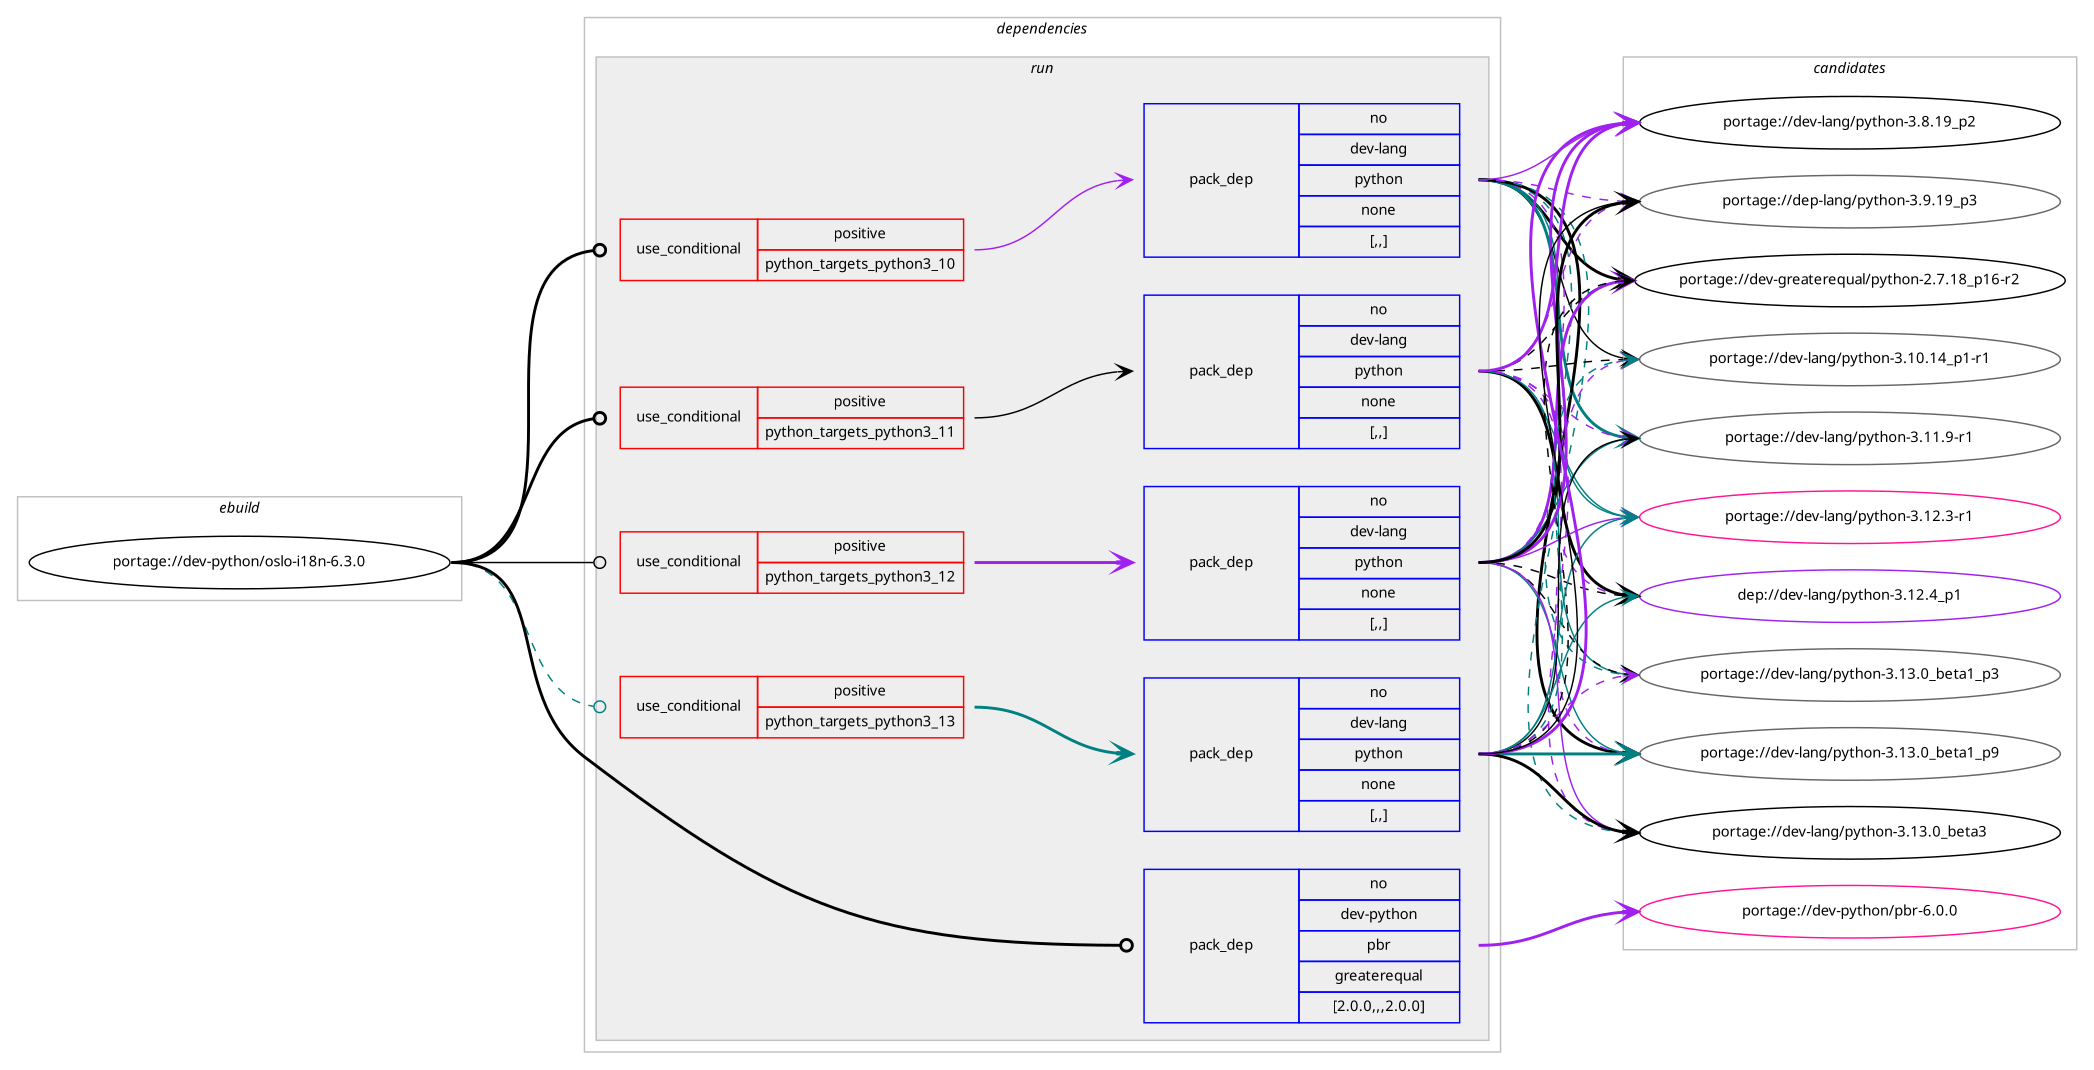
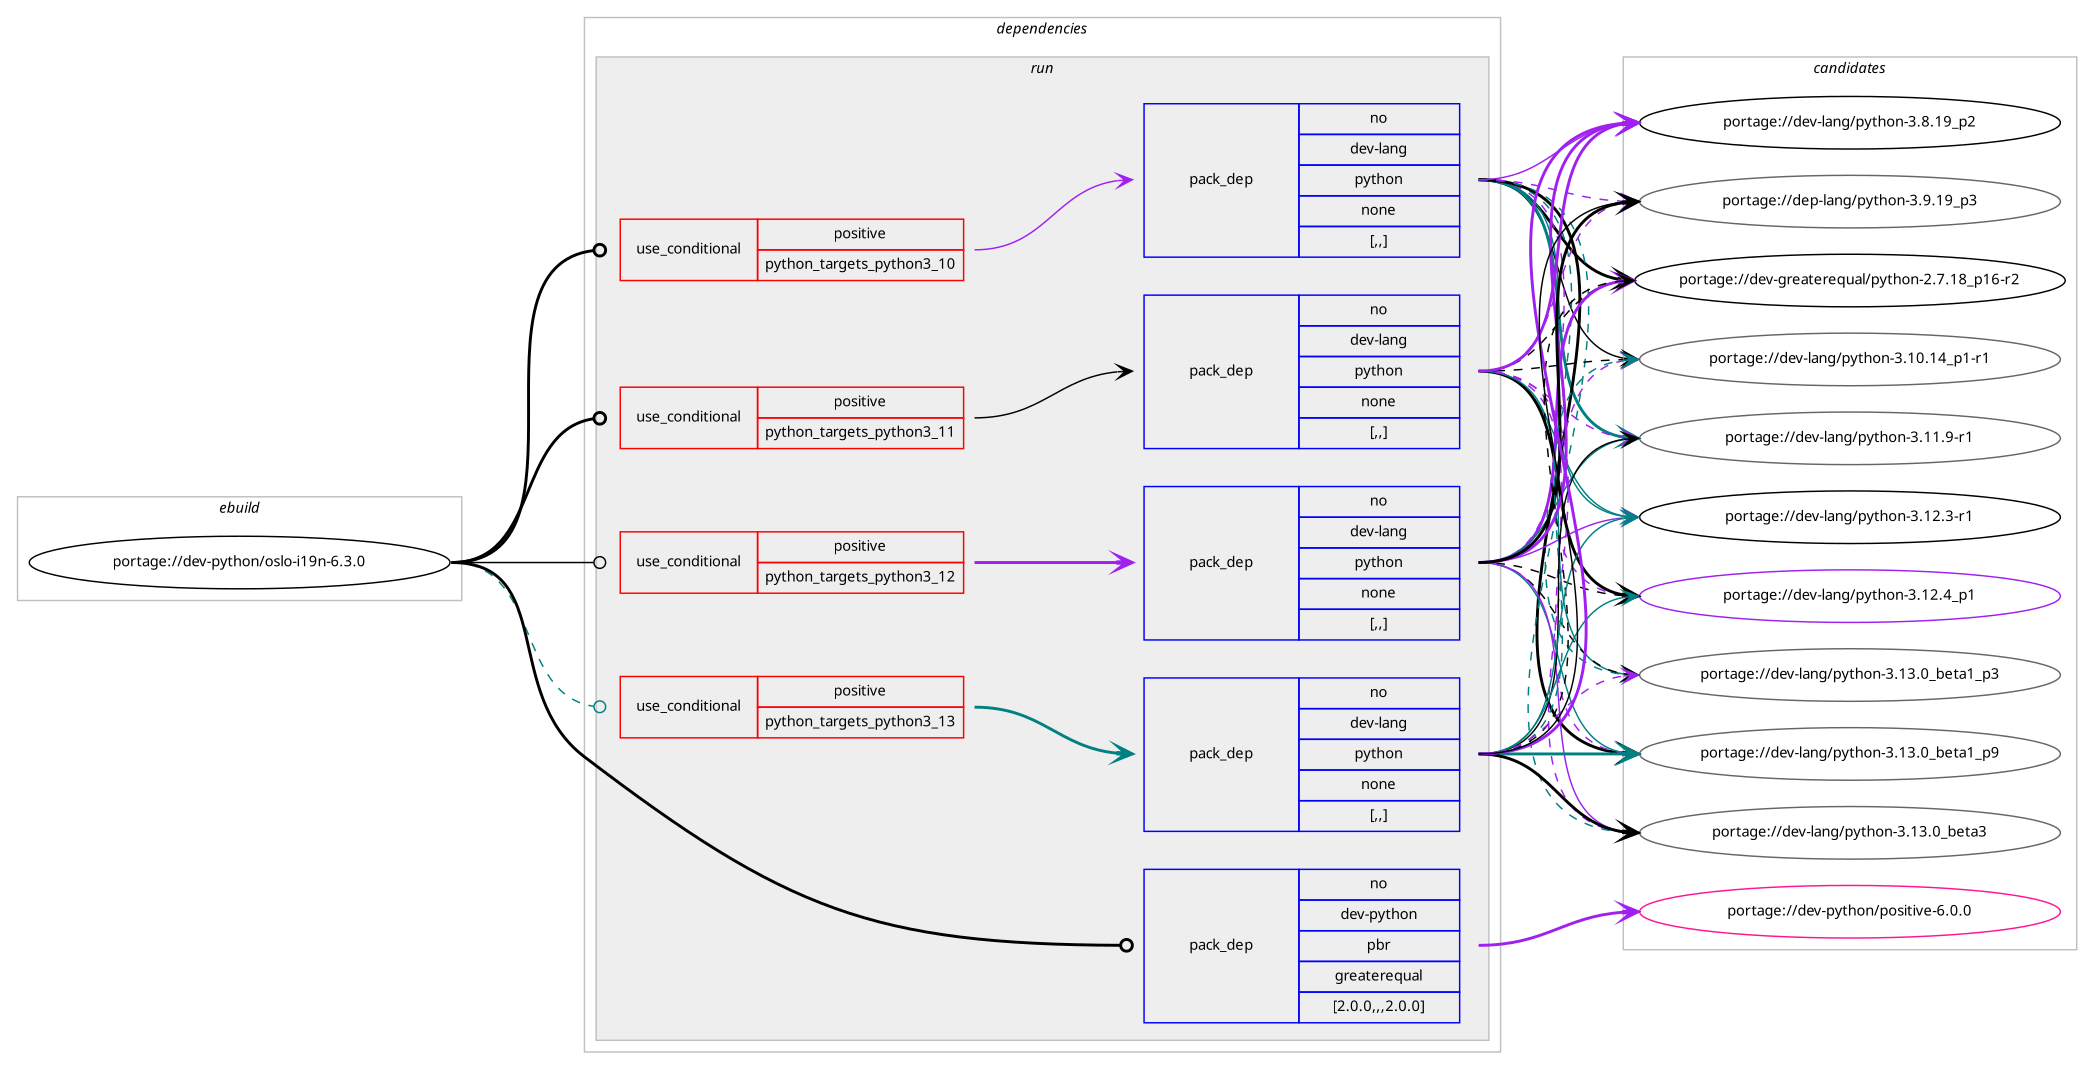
node "portage://dev-lang/python-3.12.3-r1": color deeppink -> black
node "portage://dev-python/oslo-i18n-6.3.0": label "portage://dev-python/oslo-i18n-6.3.0" -> "portage://dev-python/oslo-i19n-6.3.0"
node "dep://dev-lang/python-3.12.4_p1": label "dep://dev-lang/python-3.12.4_p1" -> "portage://dev-lang/python-3.12.4_p1"
node "portage://dev-lang/python-3.13.0_beta3": color black -> gray40
node "portage://dev-python/pbr-6.0.0": label "portage://dev-python/pbr-6.0.0" -> "portage://dev-python/positive-6.0.0"
